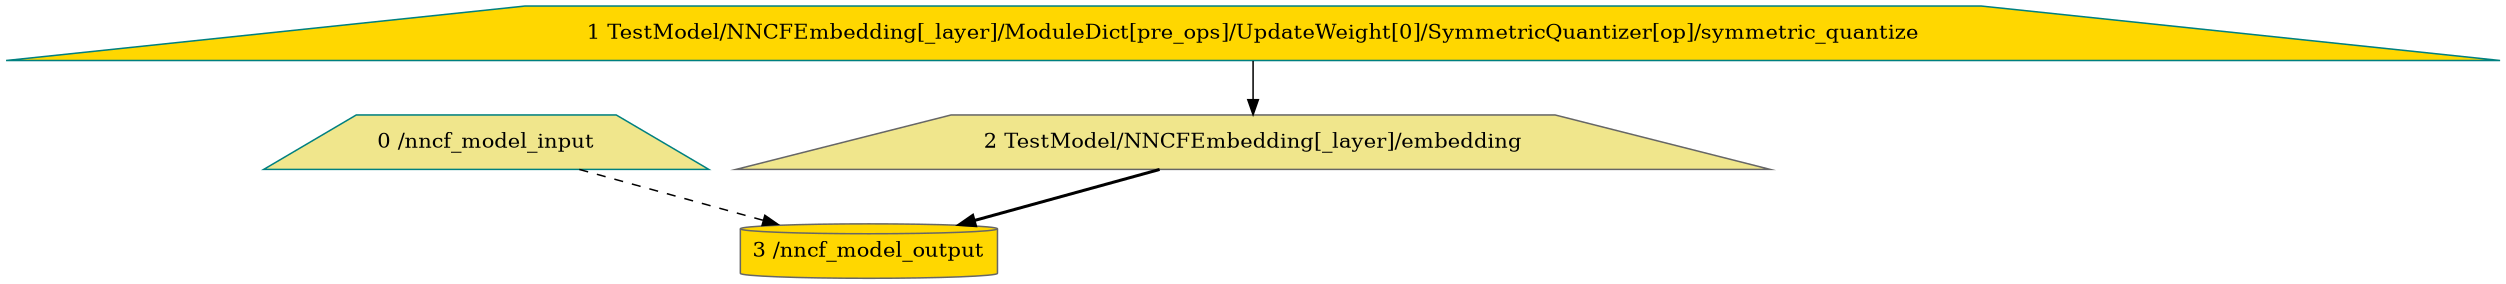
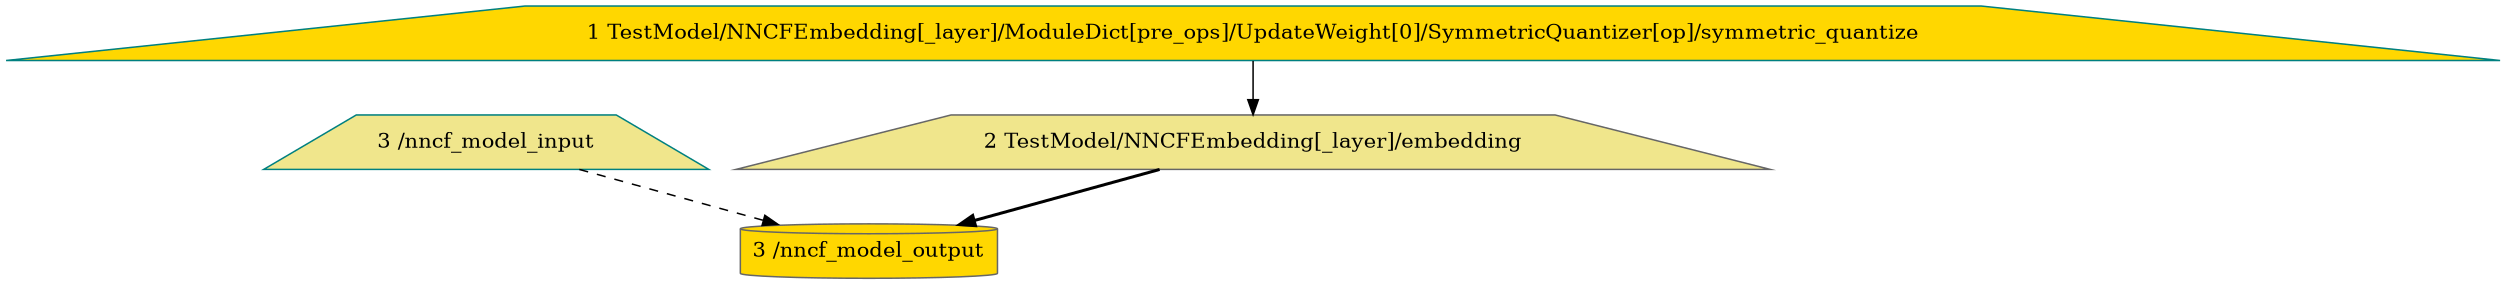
node "0 /nncf_model_input": label "0 /nncf_model_input" -> "3 /nncf_model_input"
